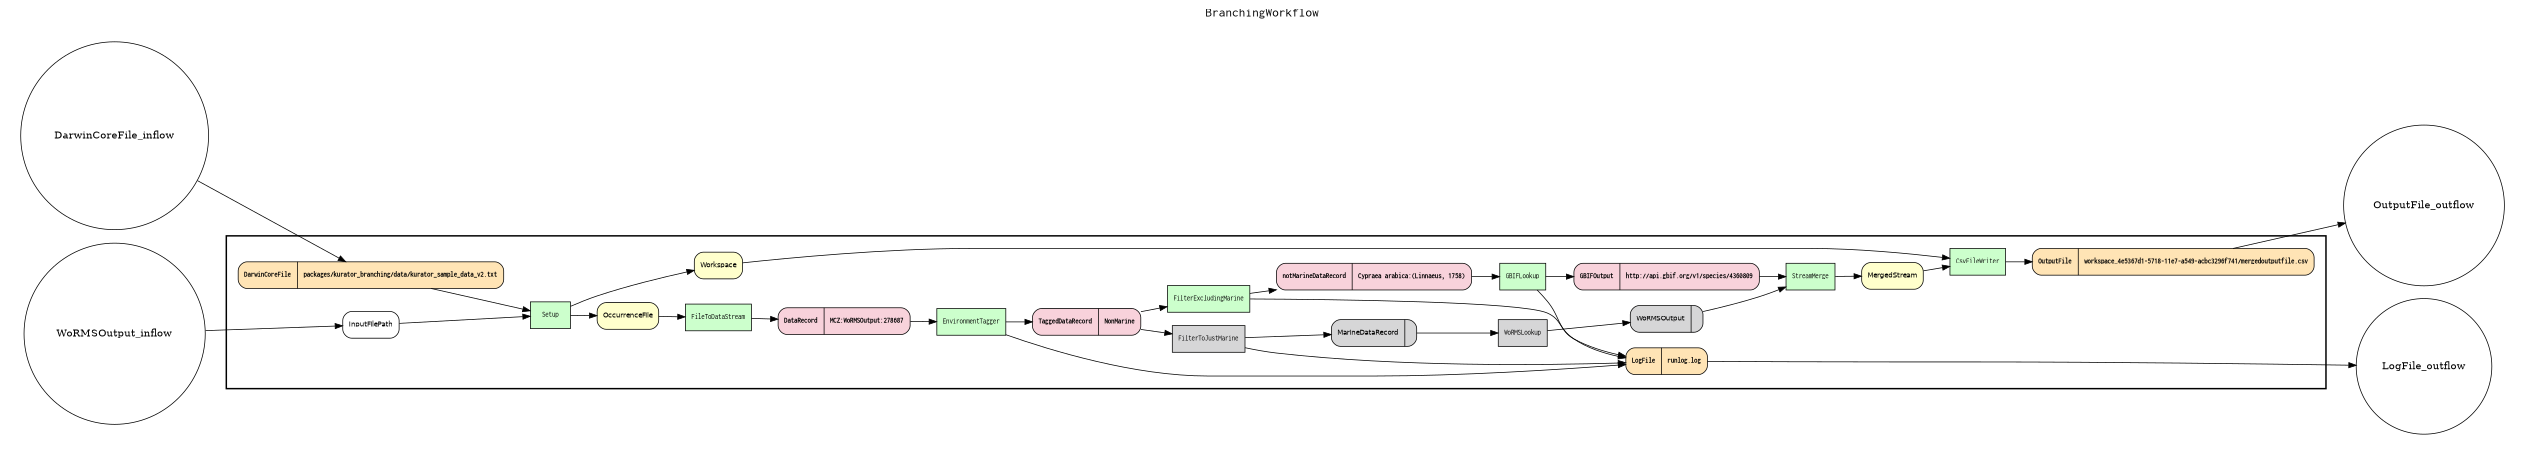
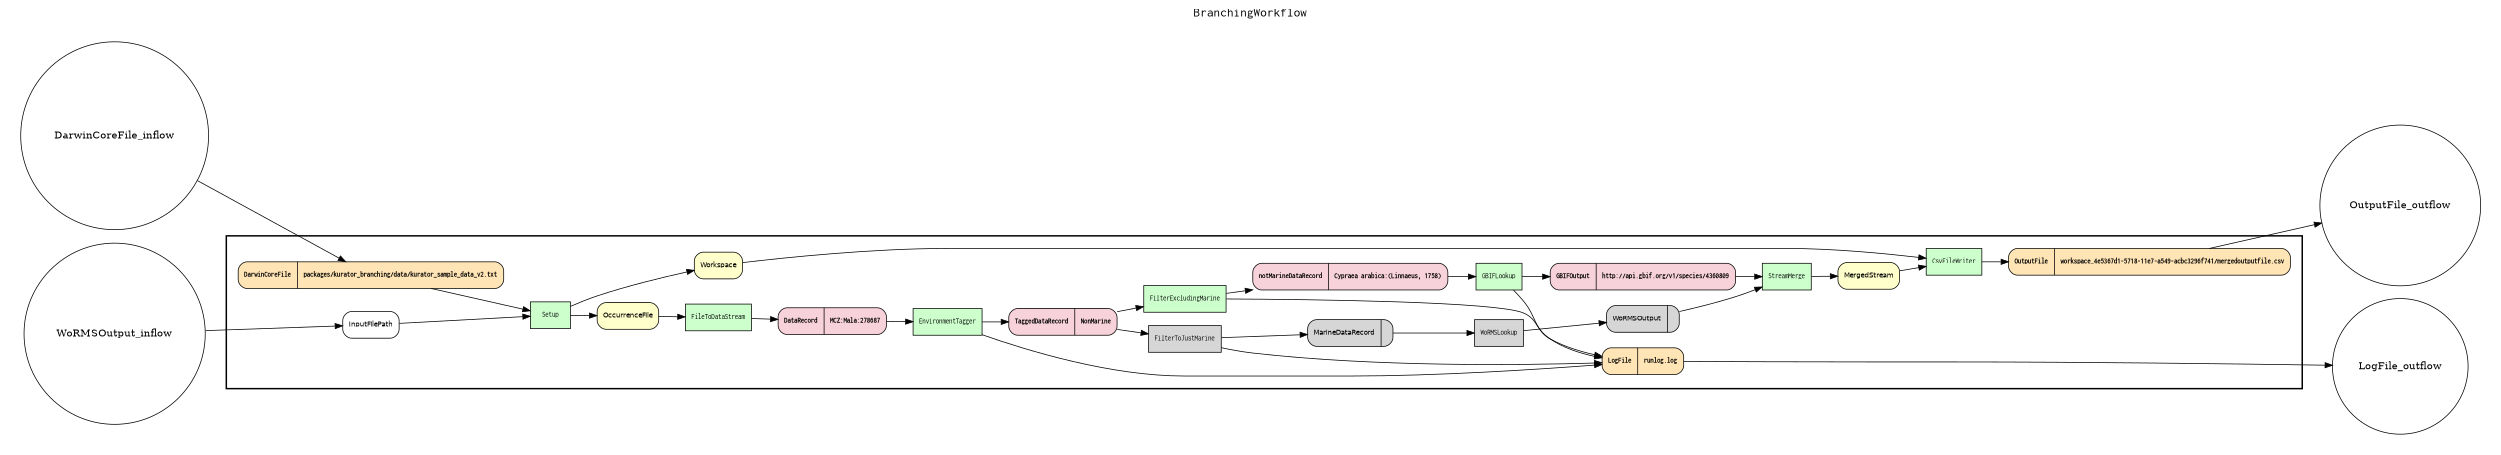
node "DataRecord": text "MCZ:WoRMSOutput:278687" -> "MCZ:Mala:278687"
